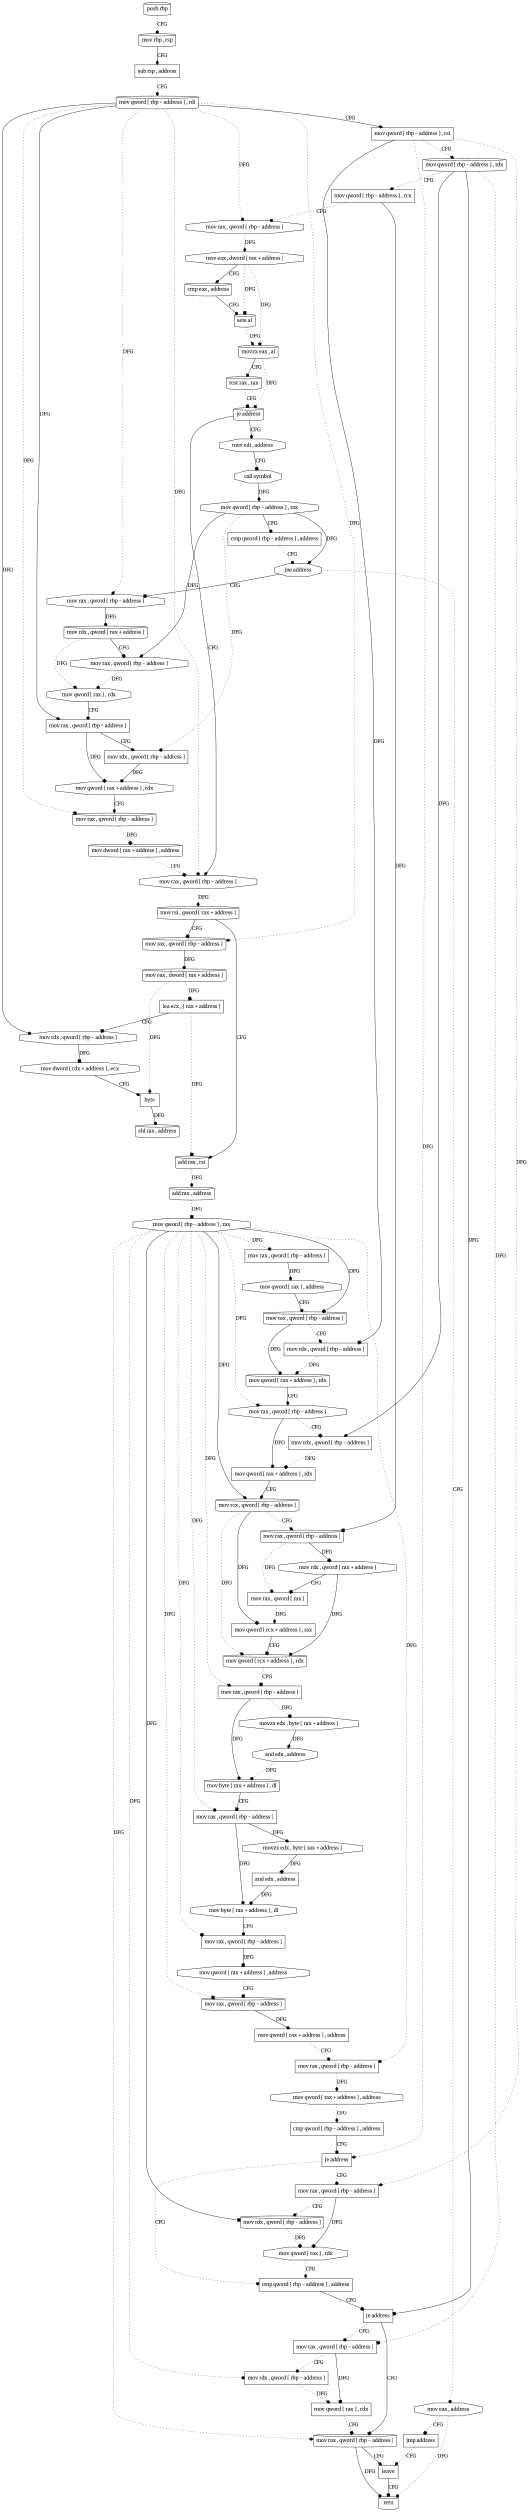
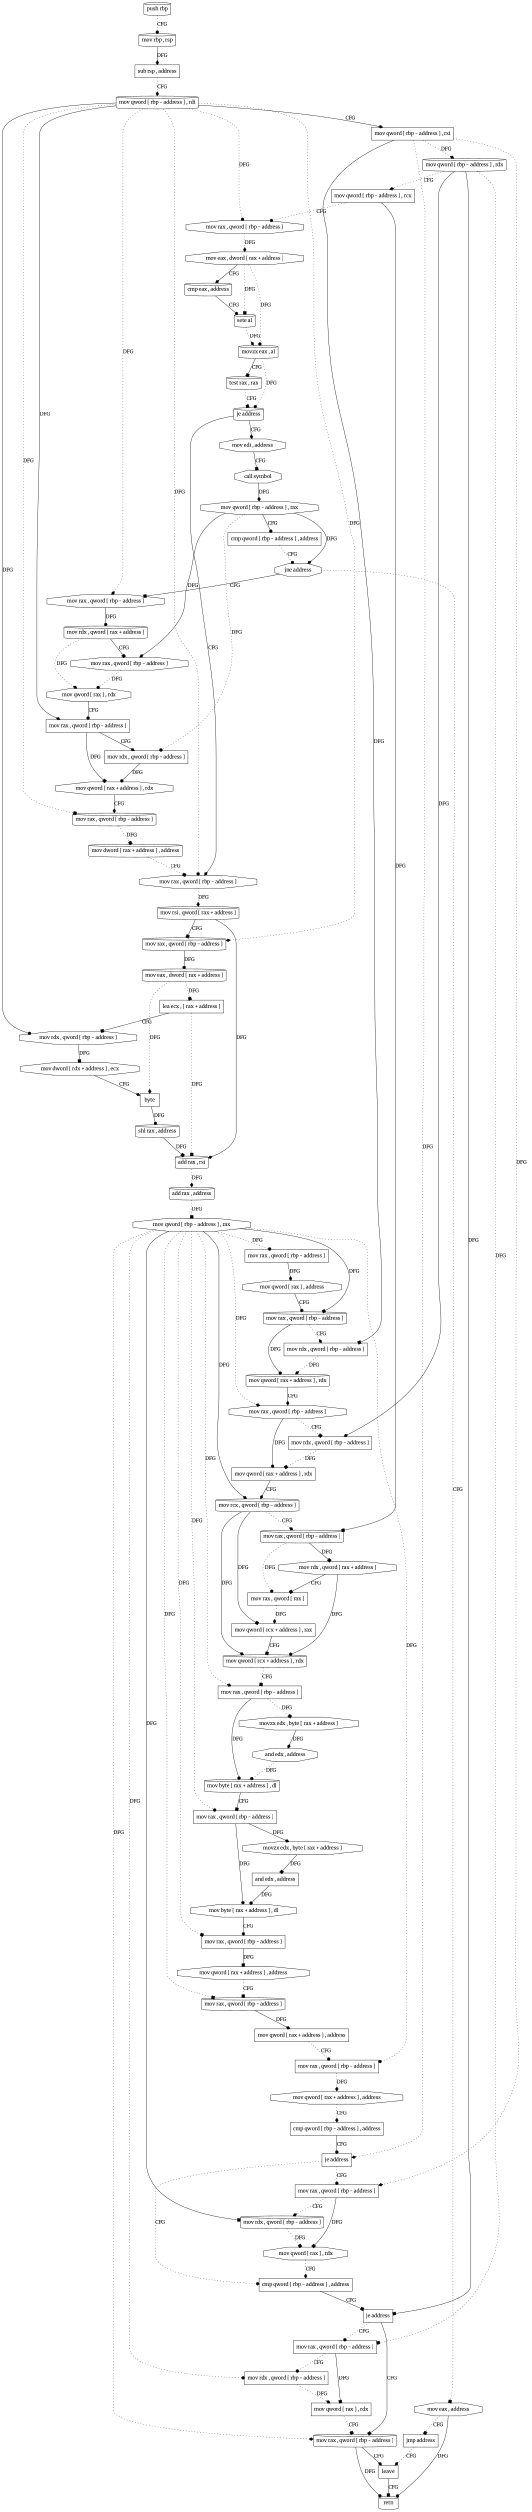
edge "mov rbp , rsp" -> "sub rsp , address": label "CFG" -> "DFG"
edge "mov qword [ rbp - address ] , rsi" -> "mov qword [ rbp - address ] , rdx": label "CFG" -> "DFG"
edge "movzx eax , al" -> "test rax , rax": arrowhead dot -> box
edge "mov rsi , qword [ rax + address ]" -> "add rax , rsi": label "CFG" -> "DFG"
edge "shl rax , address" -> "add rax , rsi": added, label "DFG"
edge "jne address" -> "mov eax , address": arrowhead dot -> box
edge "mov rcx , qword [ rbp - address ]" -> "mov qword [ rcx + address ] , rdx": style dotted -> solid
edge "mov eax , address" -> "retn": style dotted -> solid
